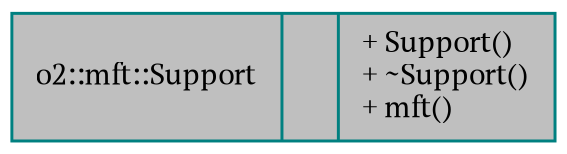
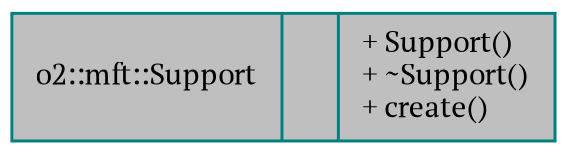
node "o2::mft::Support": text "+ mft()" -> "+ create()"
